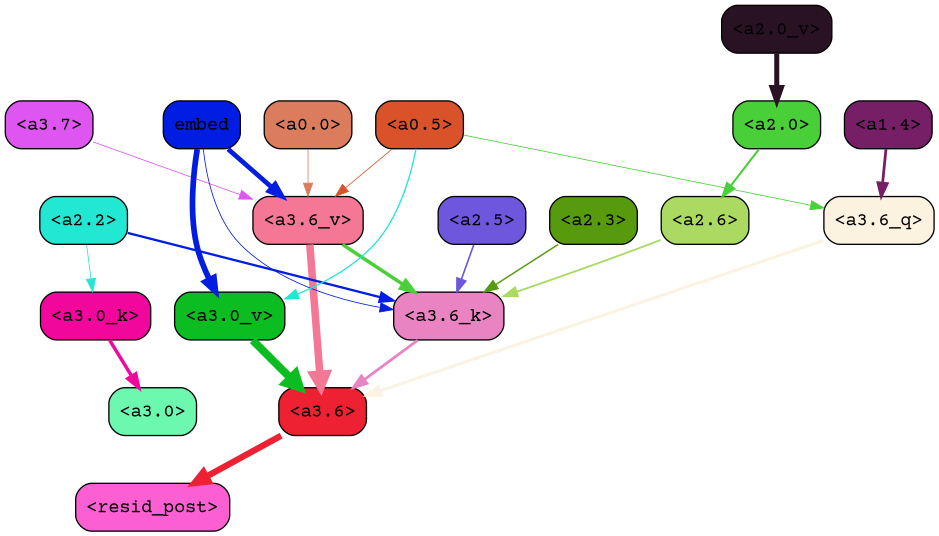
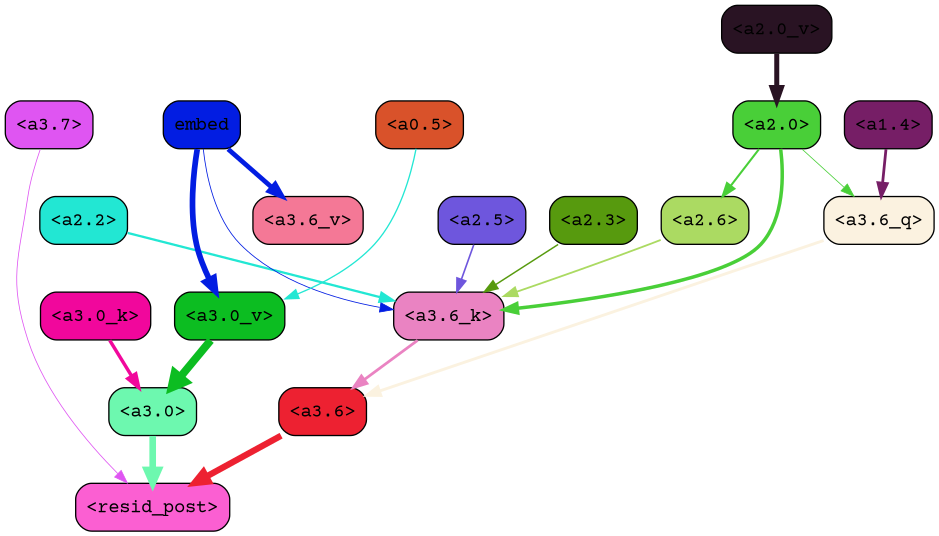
node "<a0.0>": removed
edge "<a3.7>" -> "<a3.6_v>": now "<a3.7>" -> "<resid_post>"
edge "<a0.5>" -> "<a3.6_v>": removed
edge "<a0.5>" -> "<a3.6_q>": now "<a2.0>" -> "<a3.6_q>"
edge "<a2.2>" -> "<a3.0_k>": removed
edge "<a2.2>" -> "<a3.6_k>": color #021de2 -> #22e7d3
edge "<a3.6_v>" -> "<a3.6_k>": now "<a2.0>" -> "<a3.6_k>"
edge "<a3.6_v>" -> "<a3.6>": removed
edge "<a3.0_v>" -> "<a3.6>": now "<a3.0_v>" -> "<a3.0>"
edge "<a3.0>" -> "<resid_post>": added
